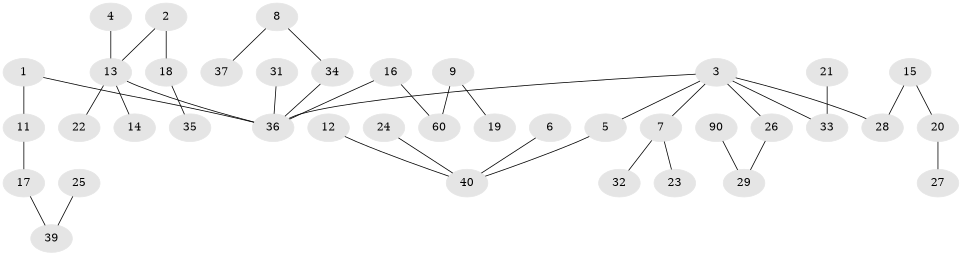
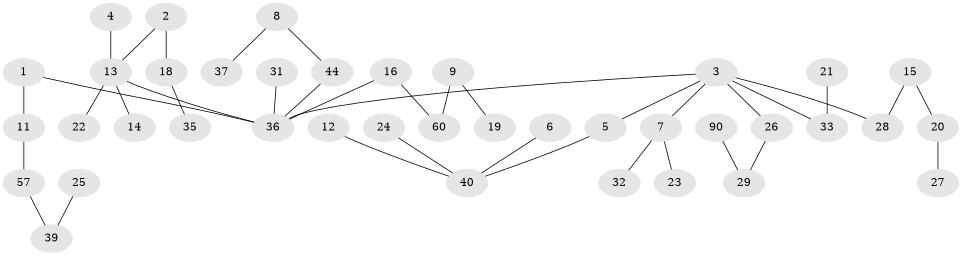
node "34": label "34" -> "44"
node "17": label "17" -> "57"
